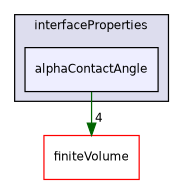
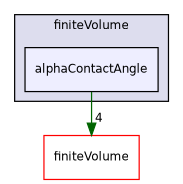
cluster "interfaceProperties": label "interfaceProperties" -> "finiteVolume"
